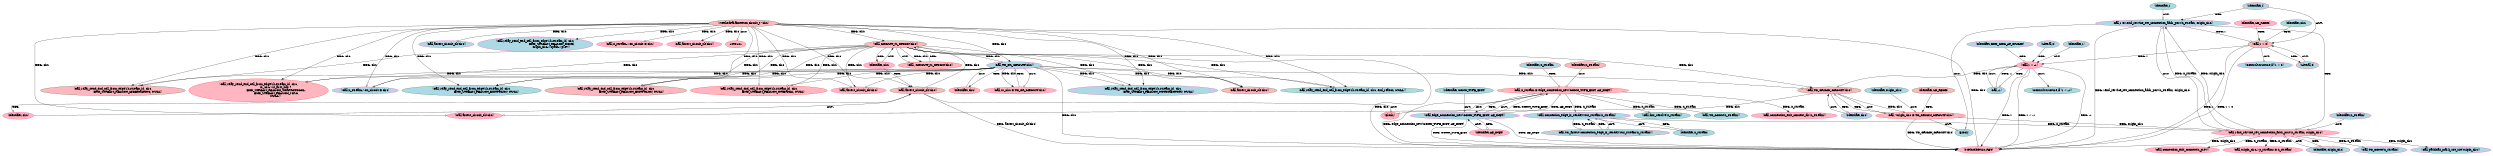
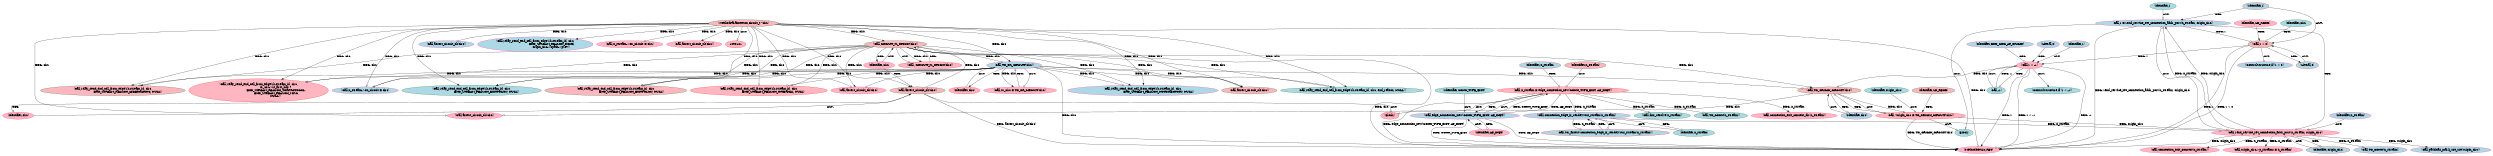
node "(Call,connection_exit_connect(n_prev))": label "(Call,connection_exit_connect(n_prev))" -> "(Call,connection_exit_connect(n_stream))"
